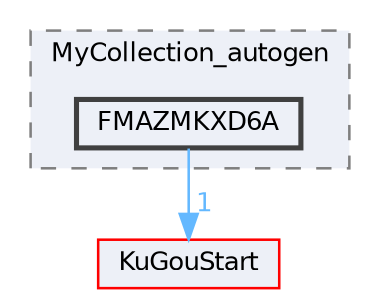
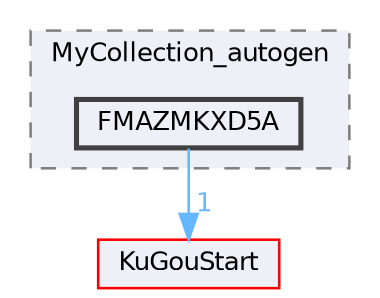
node "FMAZMKXD6A": label "FMAZMKXD6A" -> "FMAZMKXD5A"
